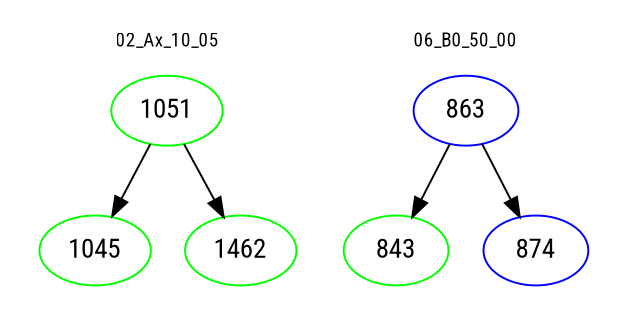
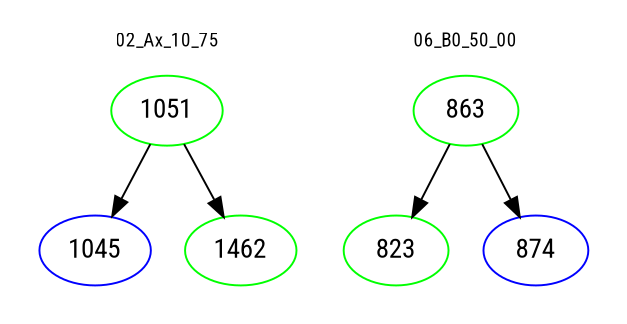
cluster "02_Ax_10_05": label "02_Ax_10_05" -> "02_Ax_10_75"
node "863": color blue -> green
node "1045": color green -> blue
node "843": label "843" -> "823"
